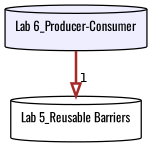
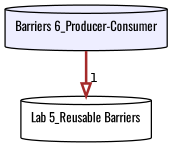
node "Lab 6_Producer-Consumer": label "Lab 6_Producer-Consumer" -> "Barriers 6_Producer-Consumer"
